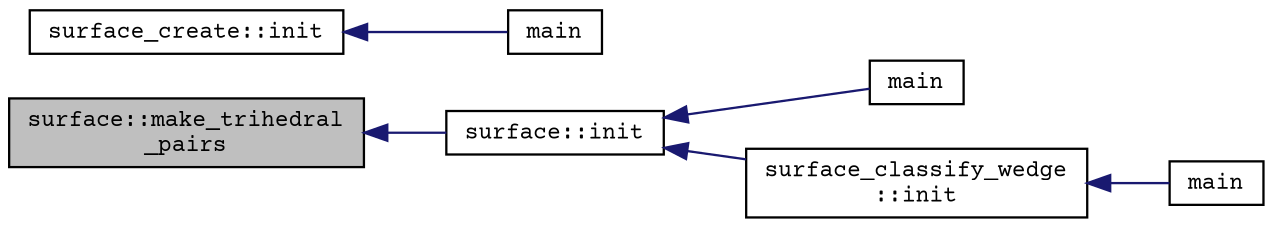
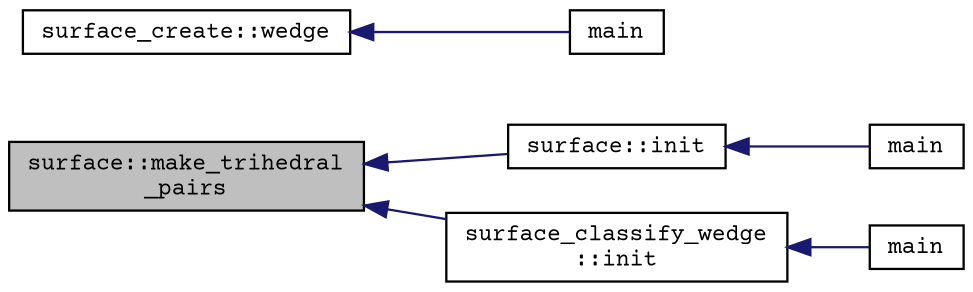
node "surface_create::init": label "surface_create::init" -> "surface_create::wedge"
edge "surface_classify_wedge ::init" -> "surface::init": now "surface_classify_wedge ::init" -> "surface::make_trihedral _pairs"
